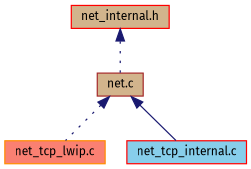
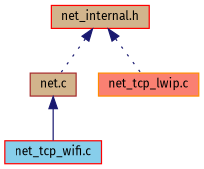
edge "net_tcp_lwip.c" -> "net.c": now "net_tcp_lwip.c" -> "net_internal.h"
node "net_tcp_internal.c": label "net_tcp_internal.c" -> "net_tcp_wifi.c"
